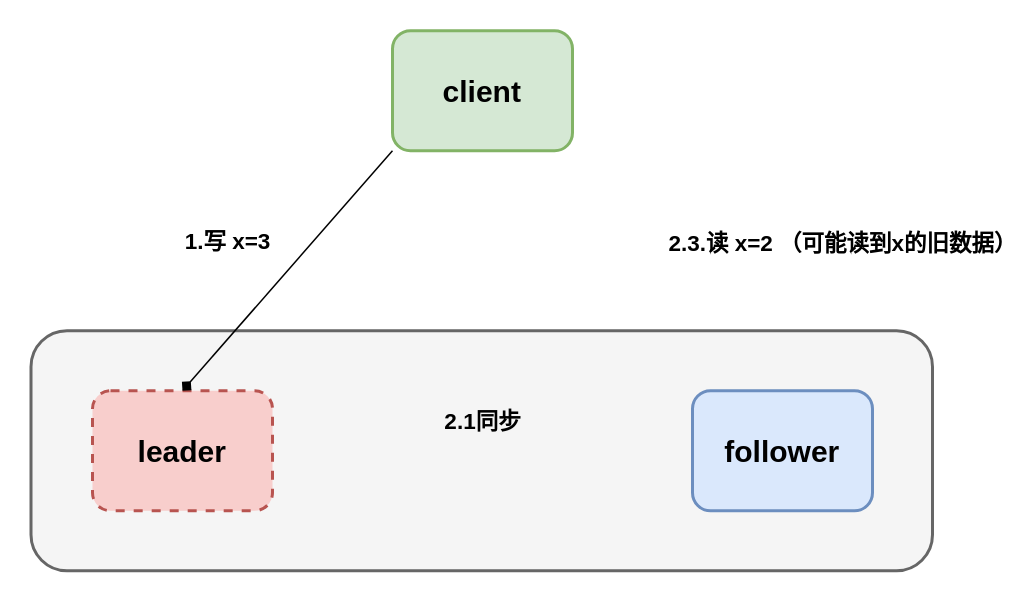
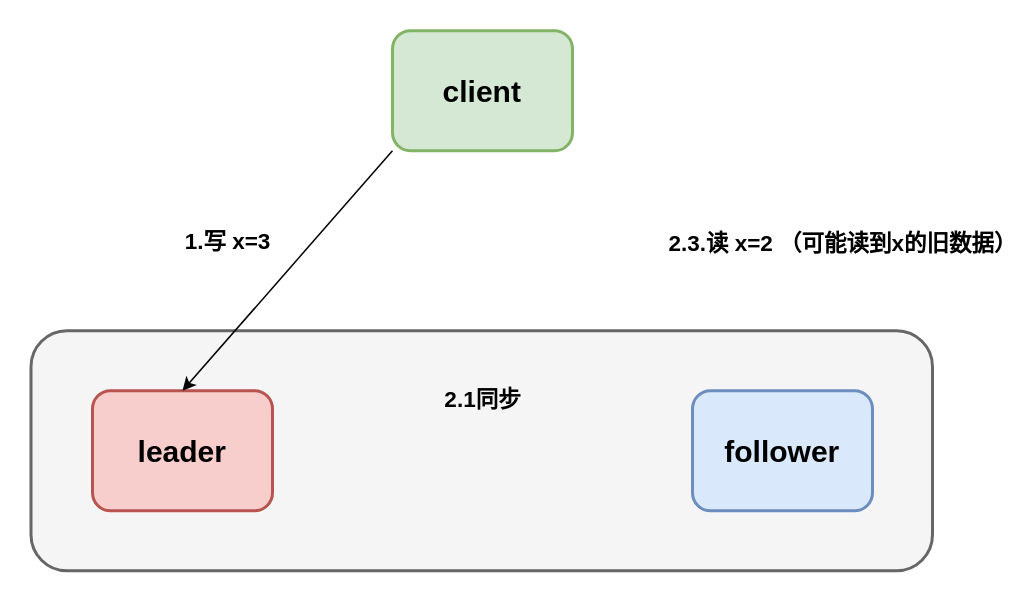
edge "client" -> "leader": arrowhead diamond -> classic
node "2.1同步": moved (482, 421) -> (482, 398)
node "leader": style dashed -> solid
